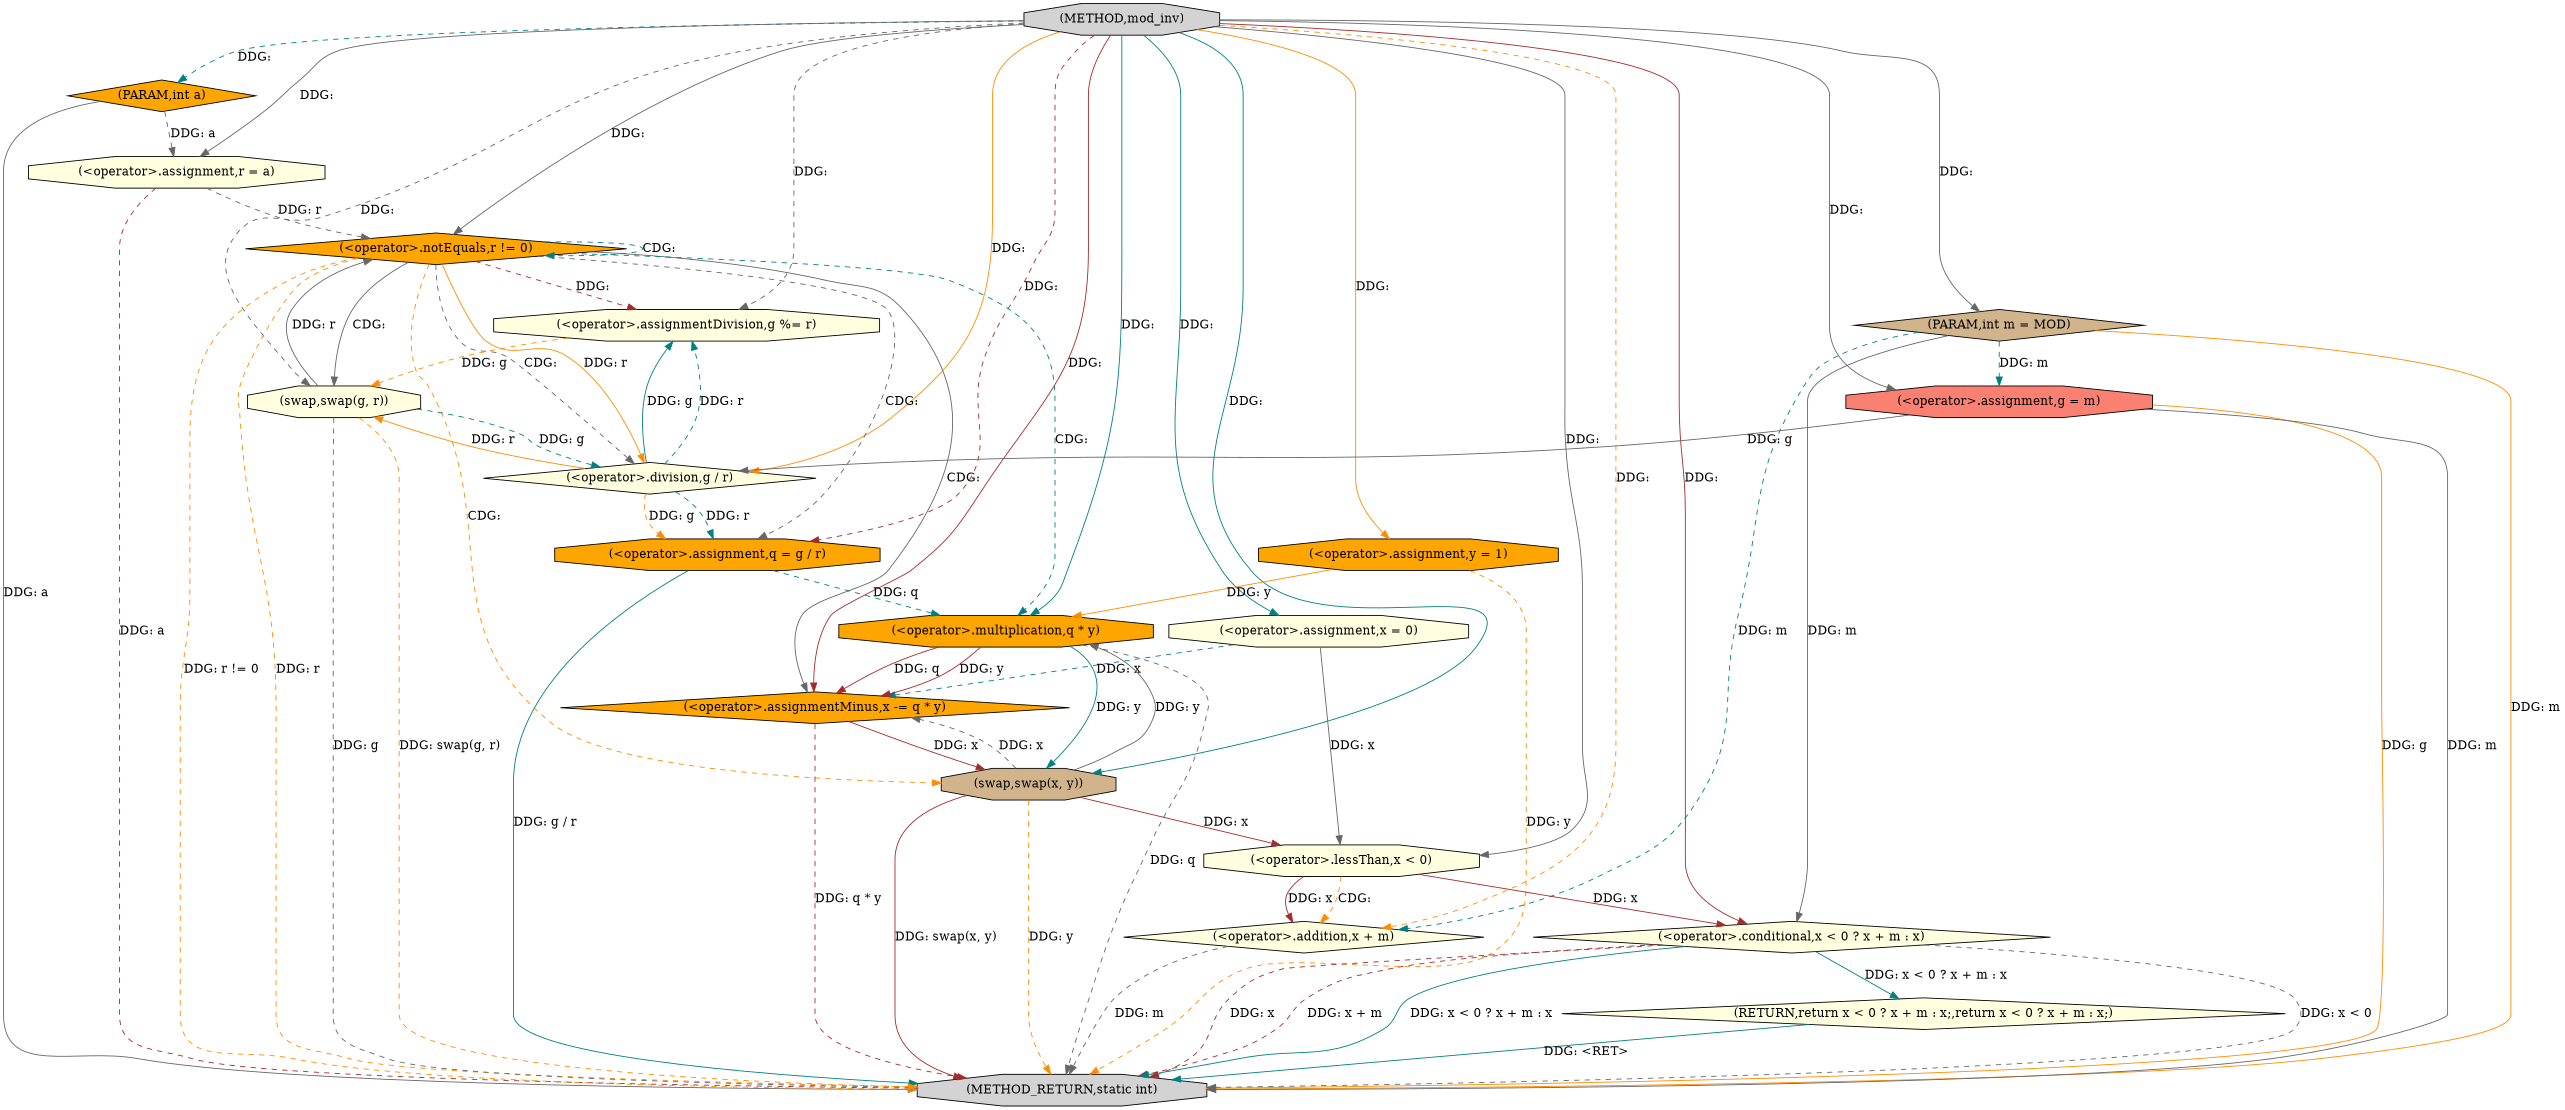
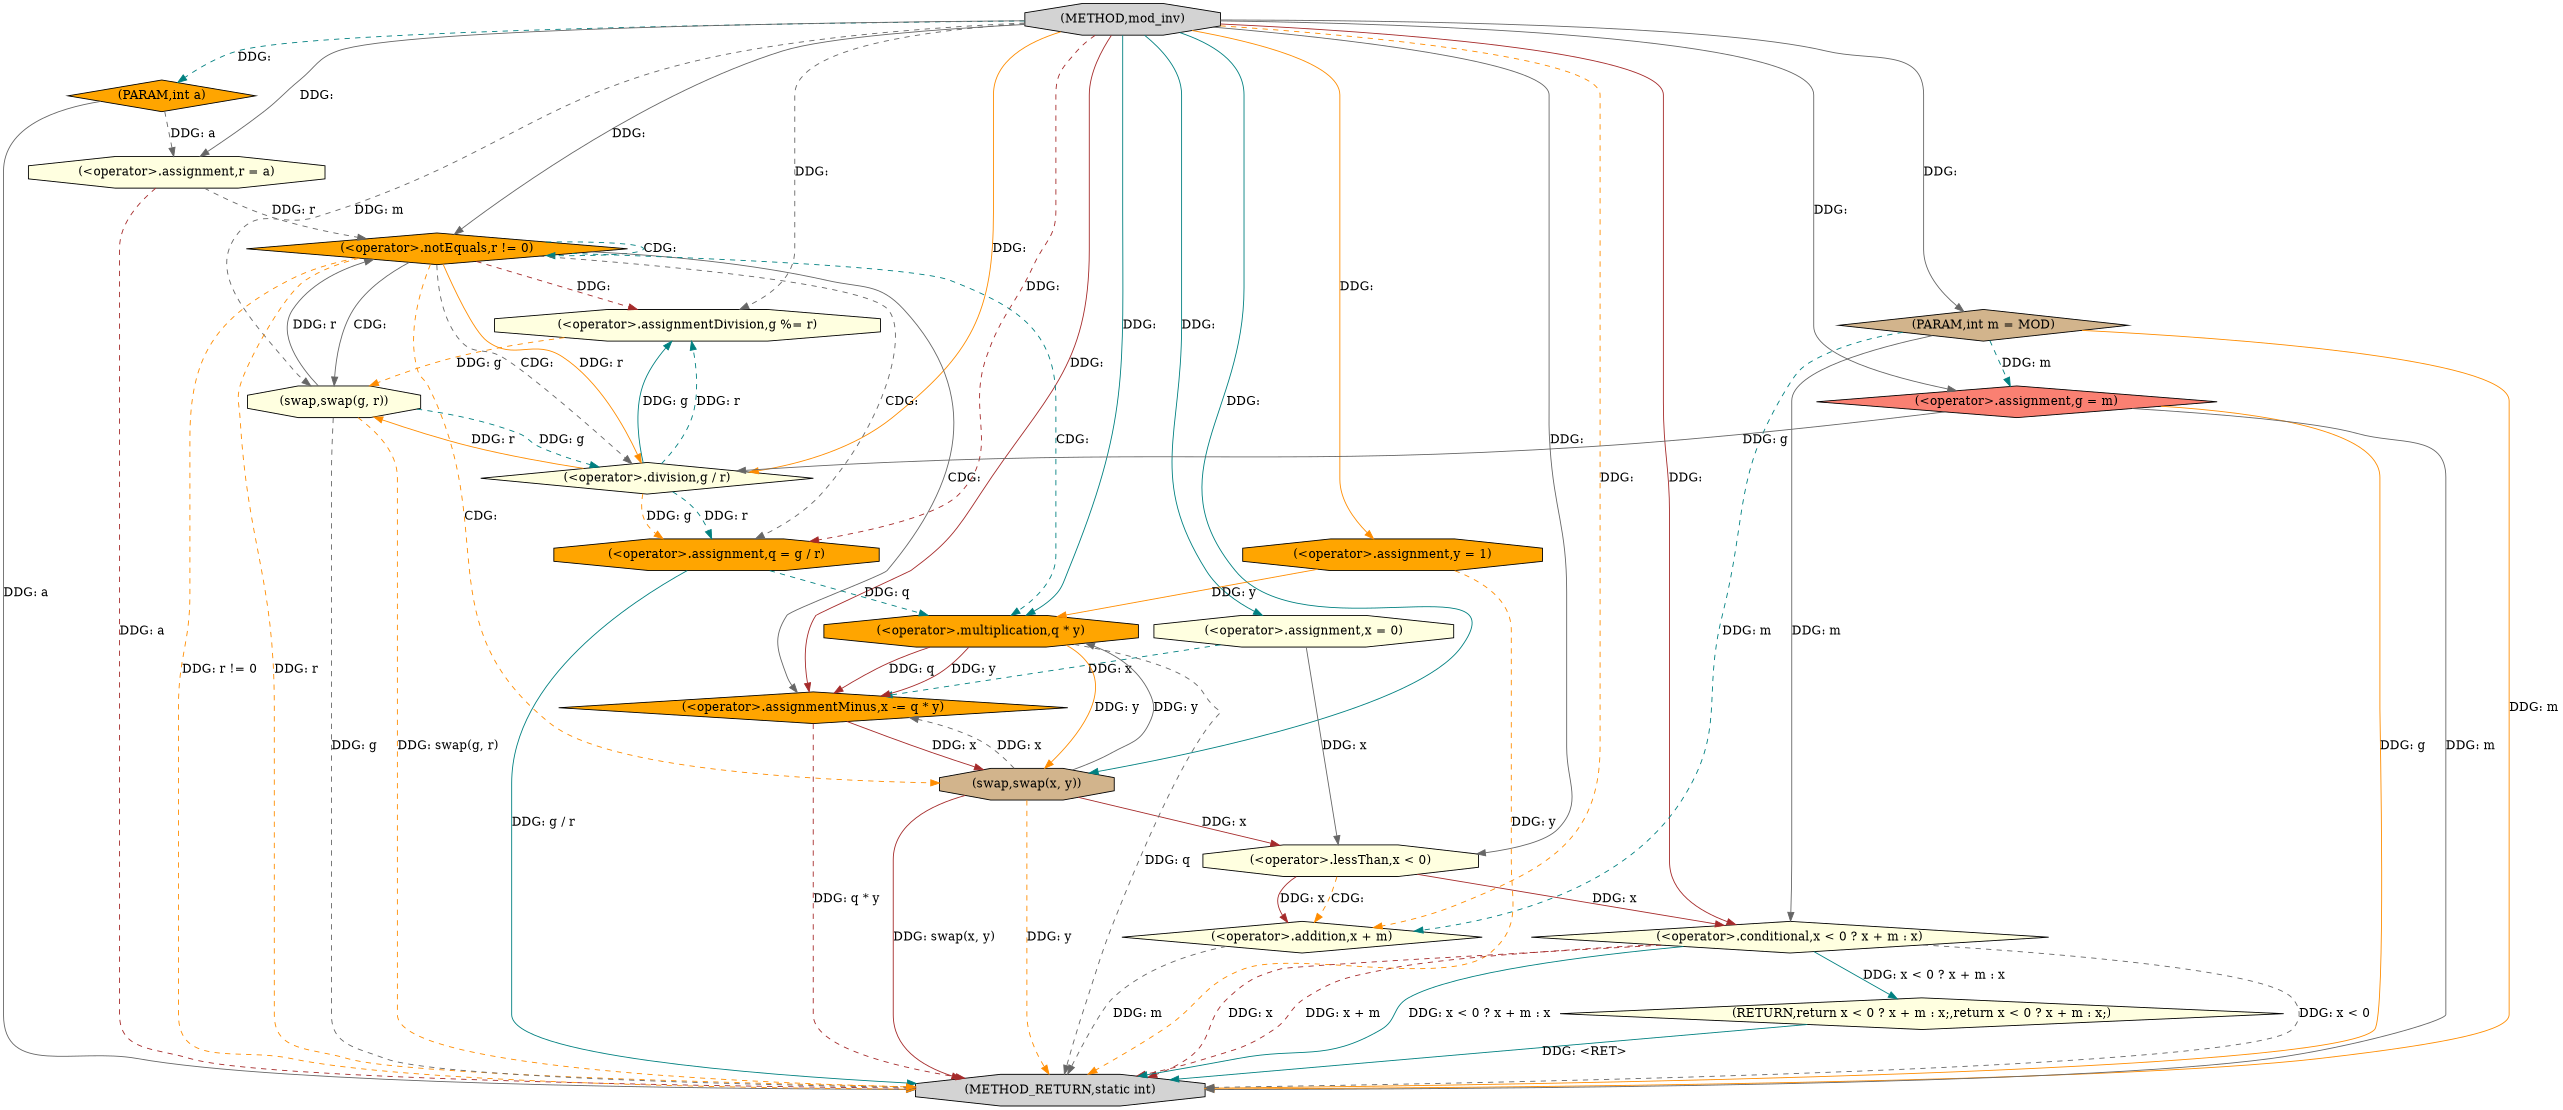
edge "(METHOD,mod_inv)" -> "(swap,swap(g, r))": label "DDG: " -> "DDG: m"
node "(<operator>.assignment,g = m)": shape octagon -> diamond
edge "(<operator>.multiplication,q * y)" -> "(swap,swap(x, y))": color teal -> darkorange
